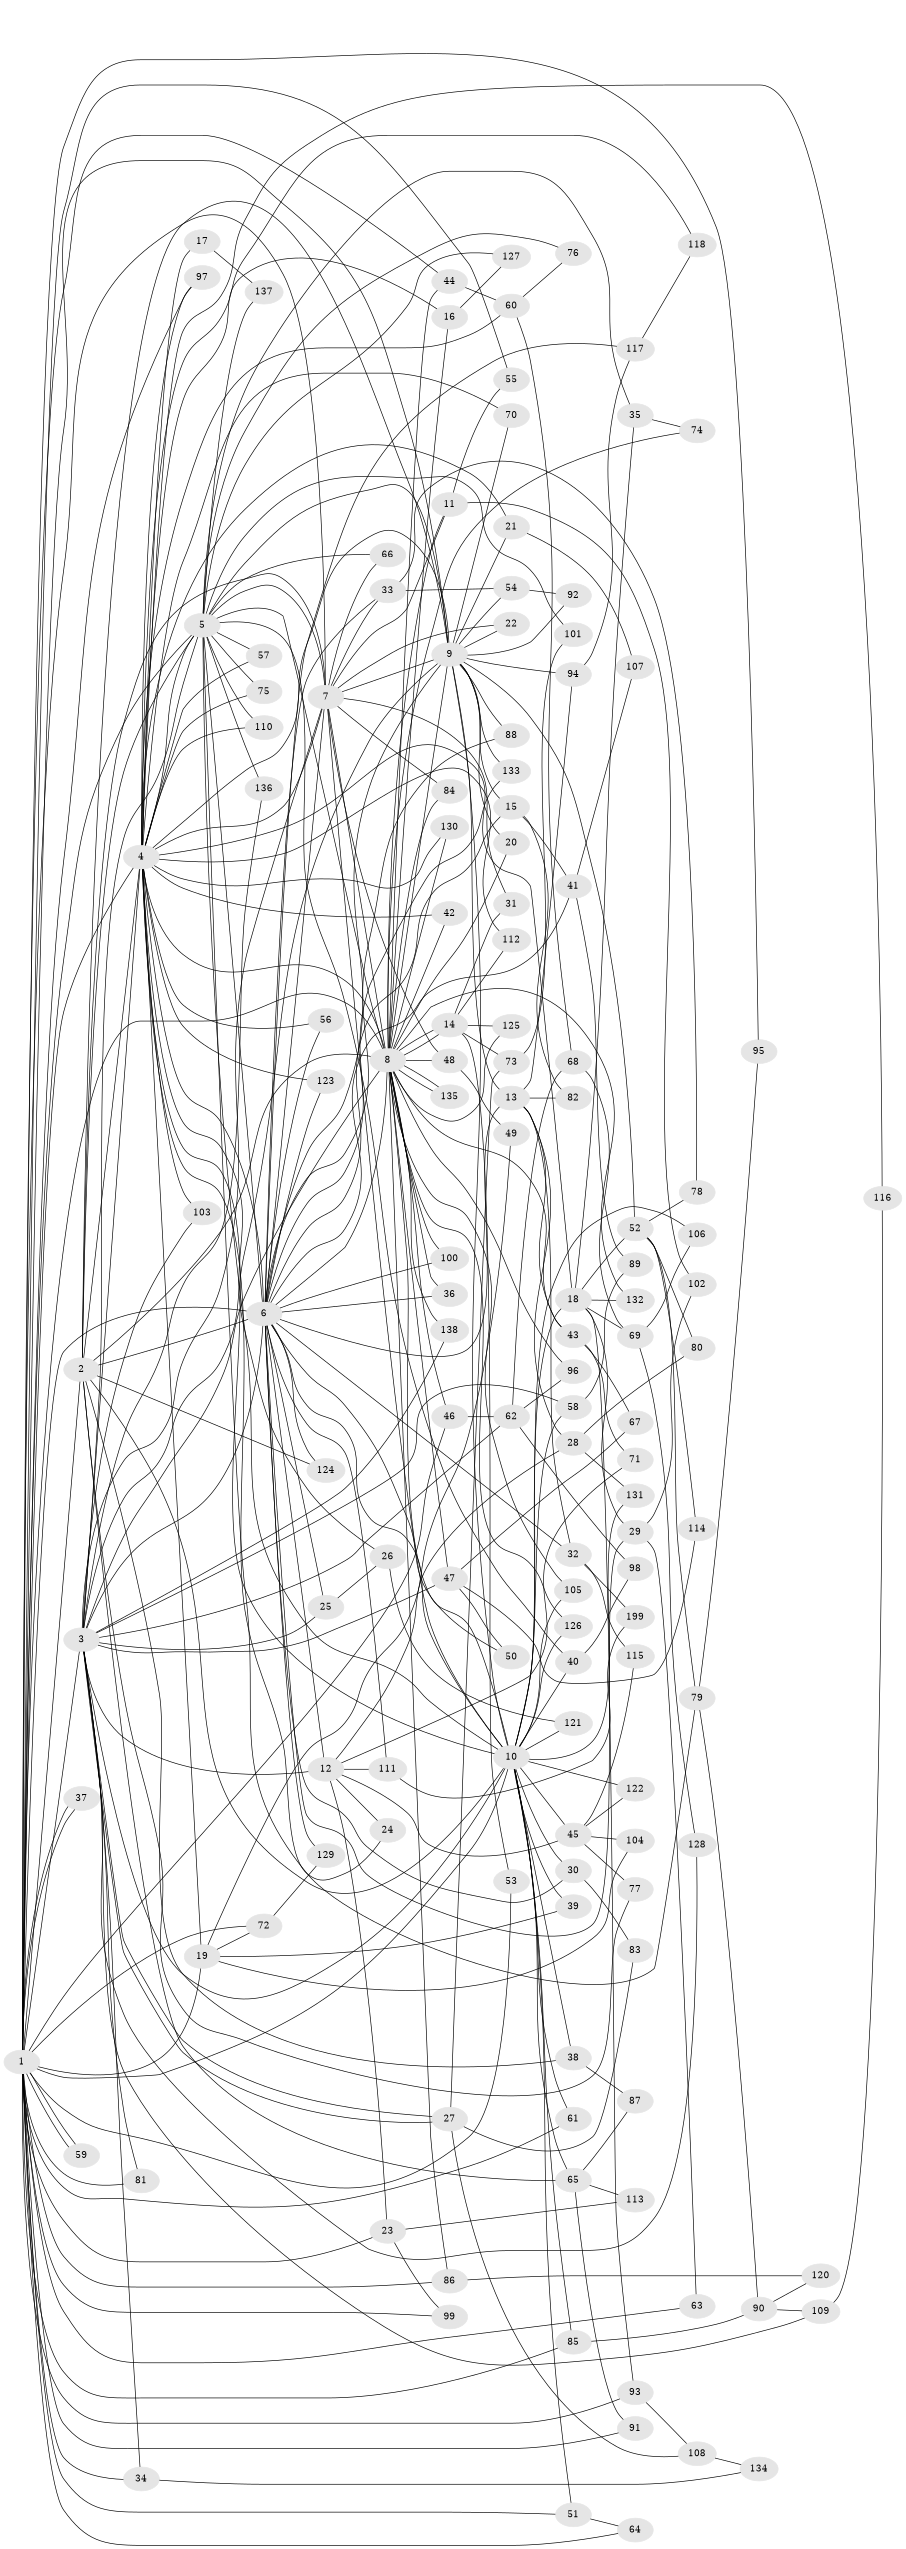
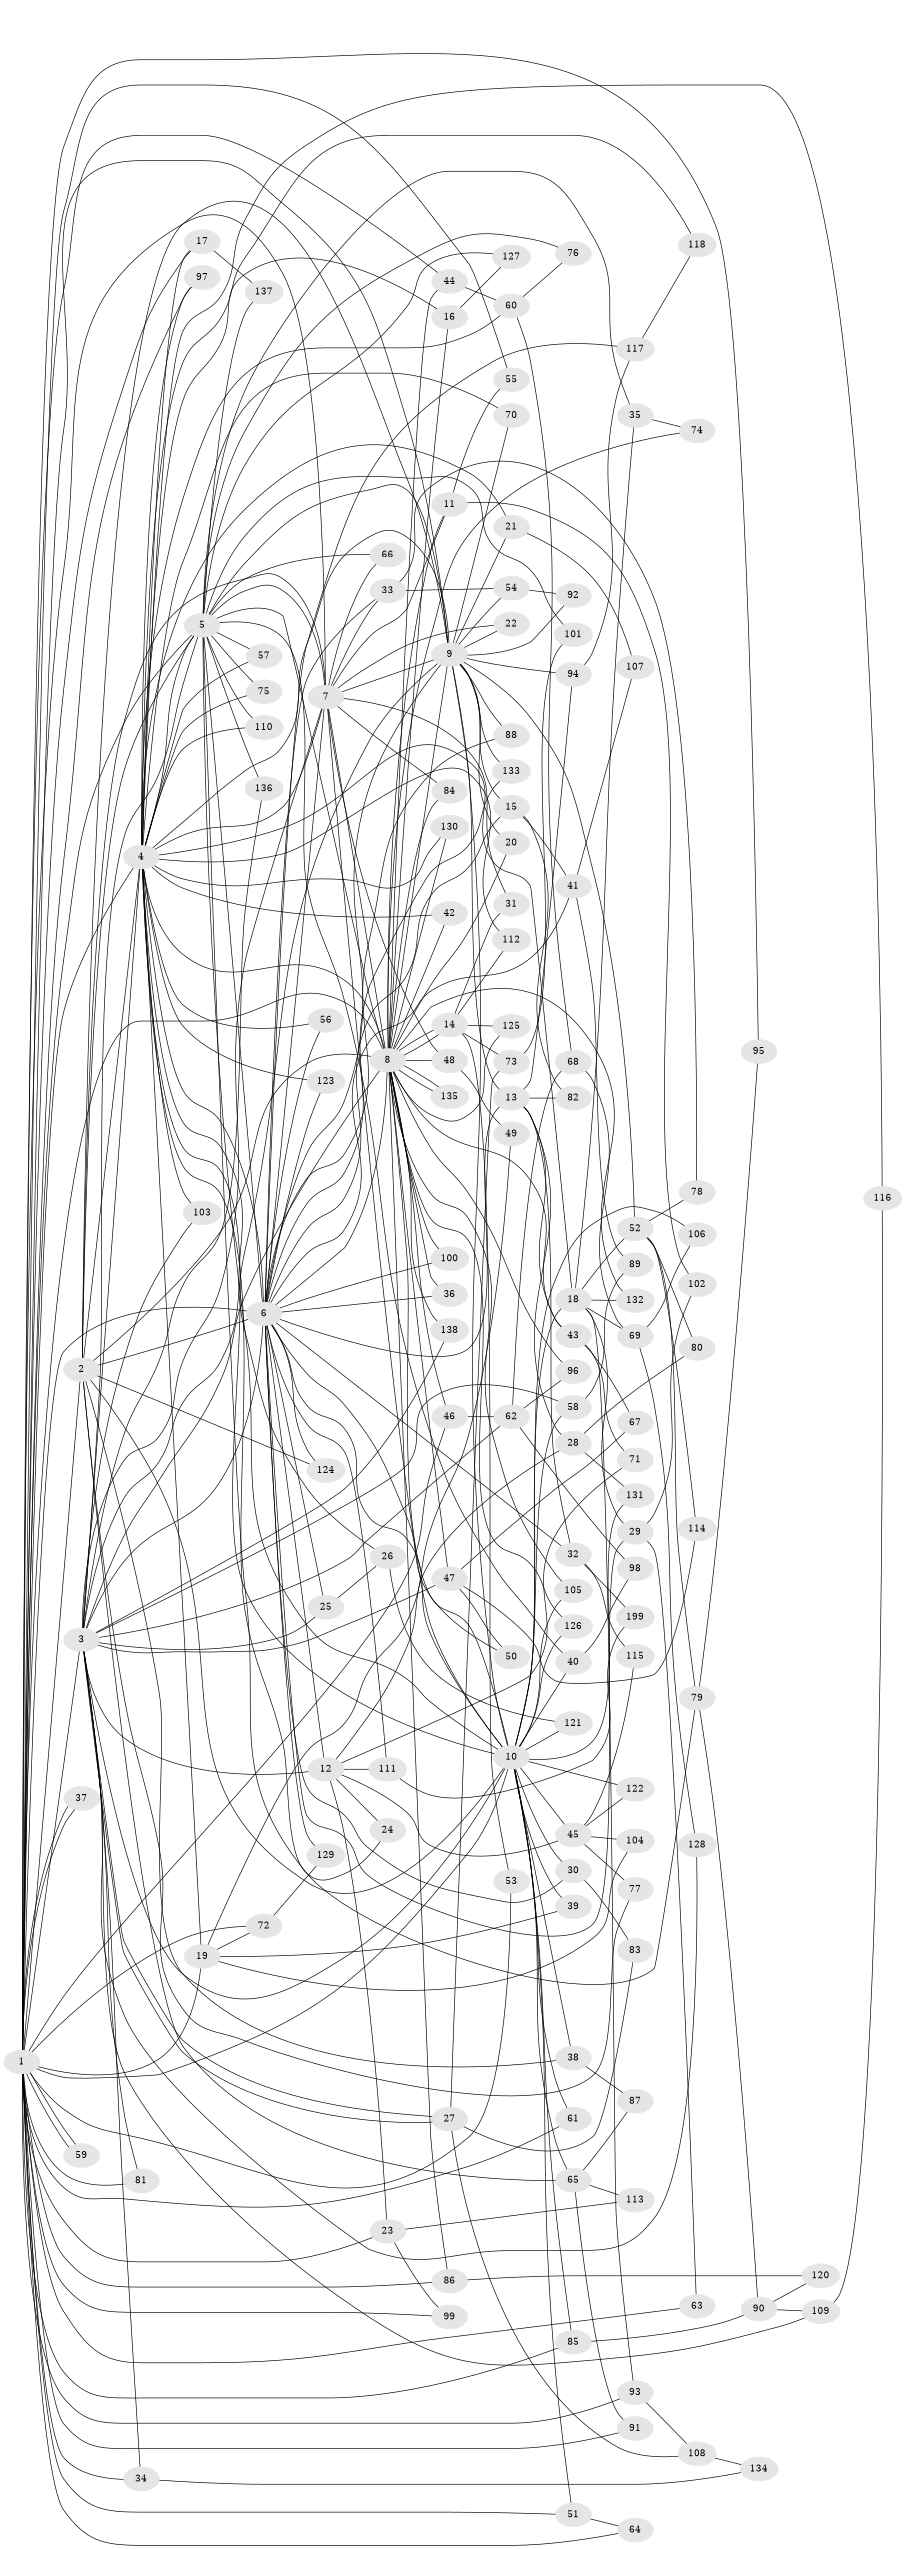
edge "17" -- "1": added
